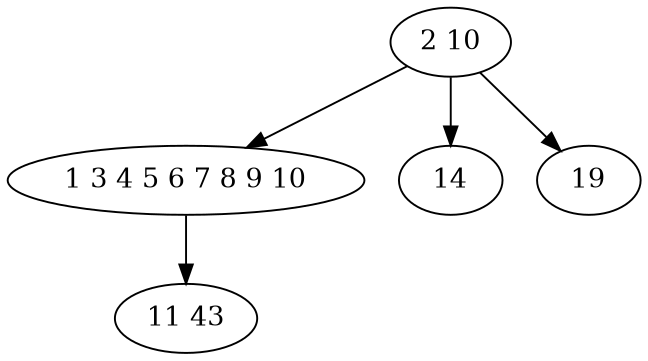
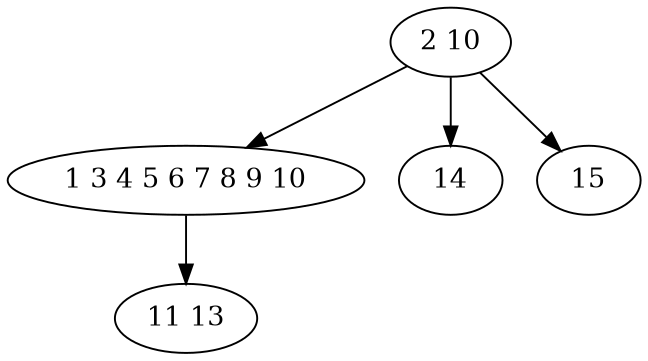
node "19": label "19" -> "15"
node "11 43": label "11 43" -> "11 13"
